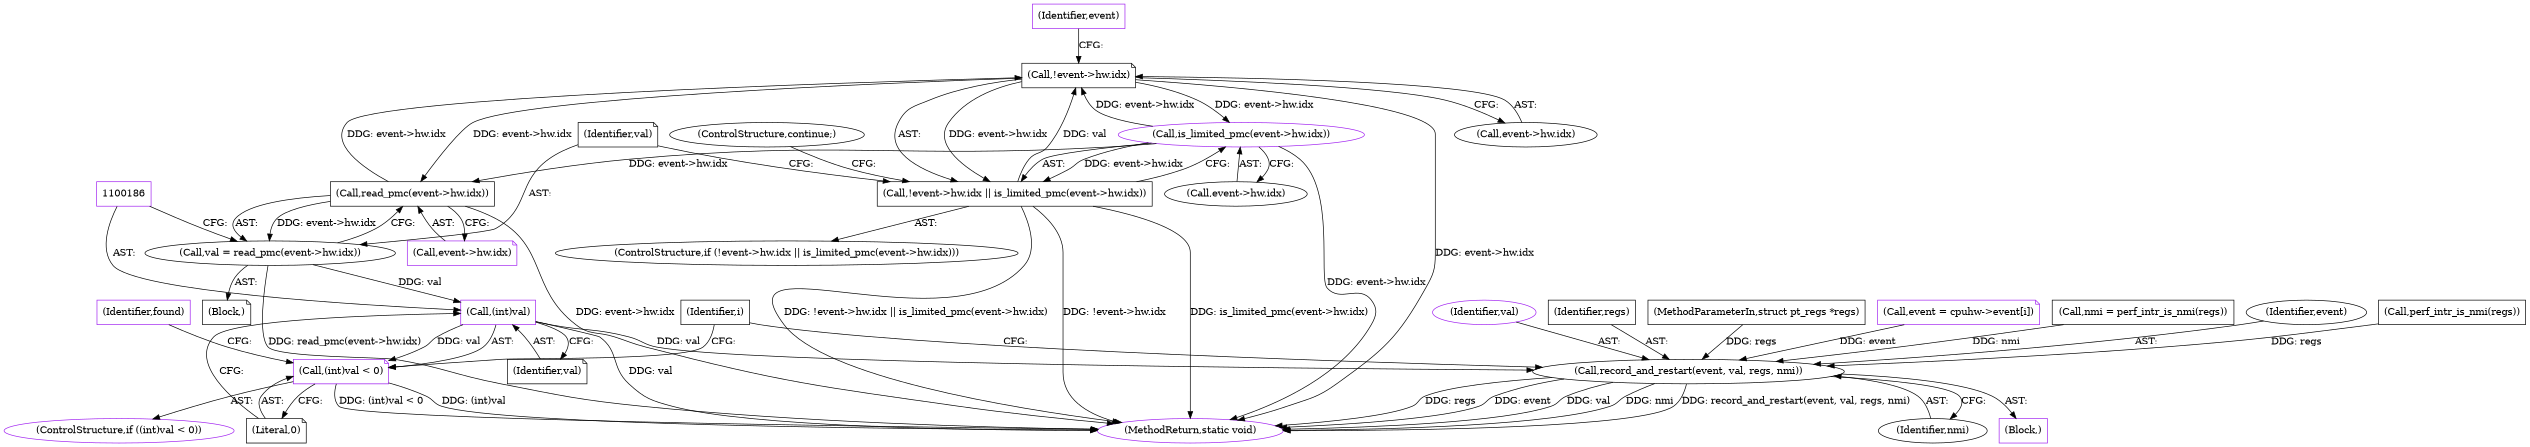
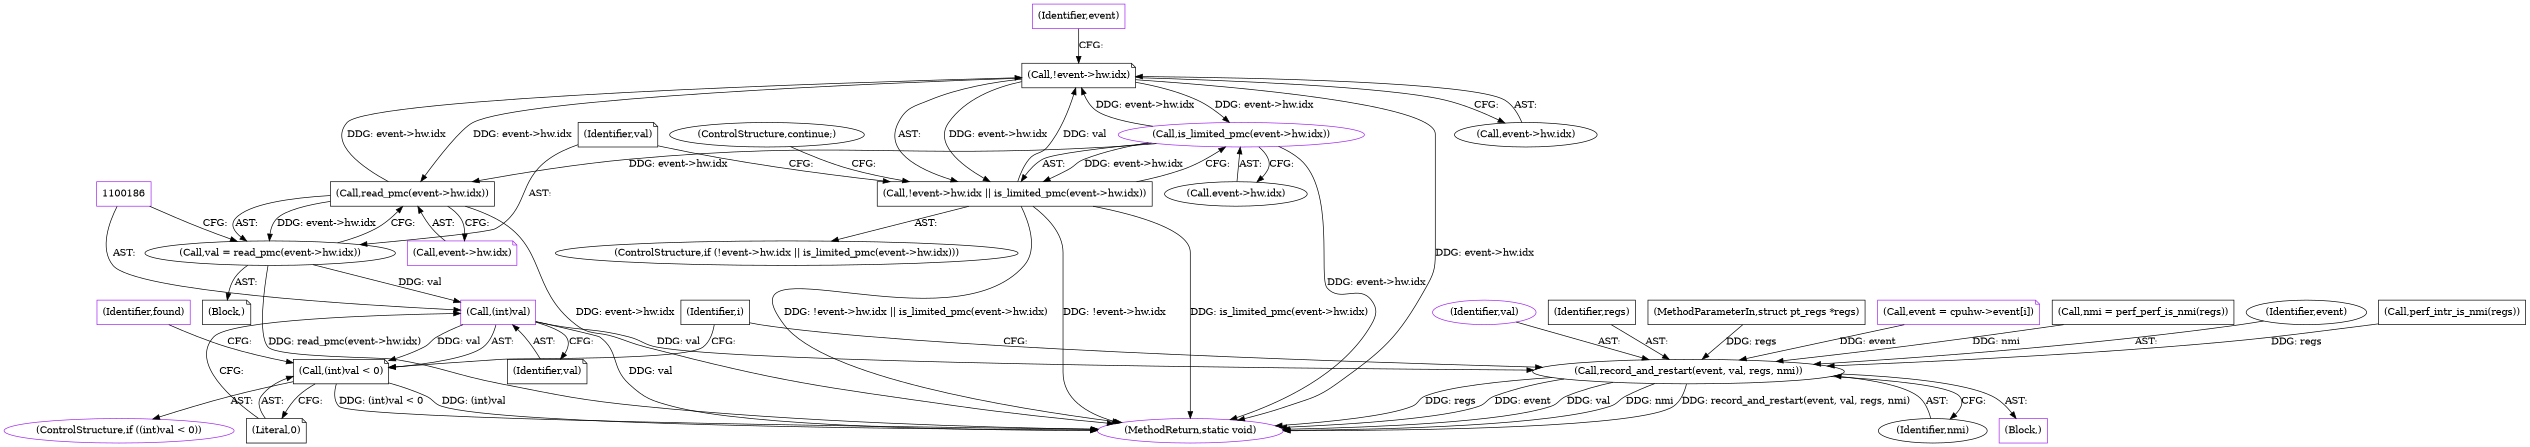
node "(Call,nmi = perf_intr_is_nmi(regs))": label "(Call,nmi = perf_intr_is_nmi(regs))" -> "(Call,nmi = perf_perf_is_nmi(regs))"
node "(Call,(int)val < 0)": color purple -> black
